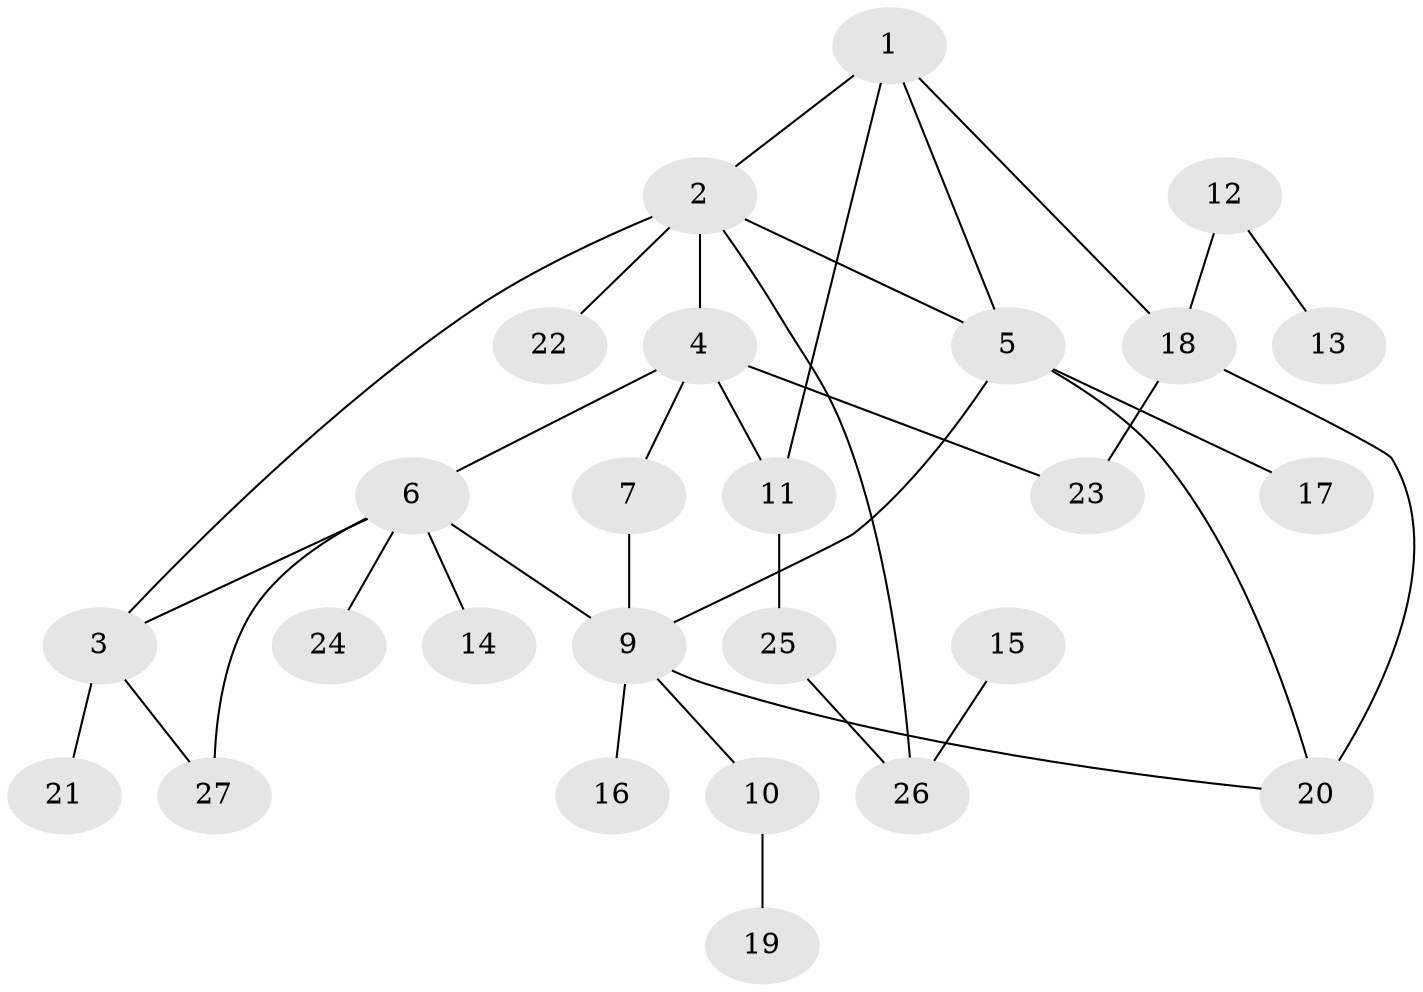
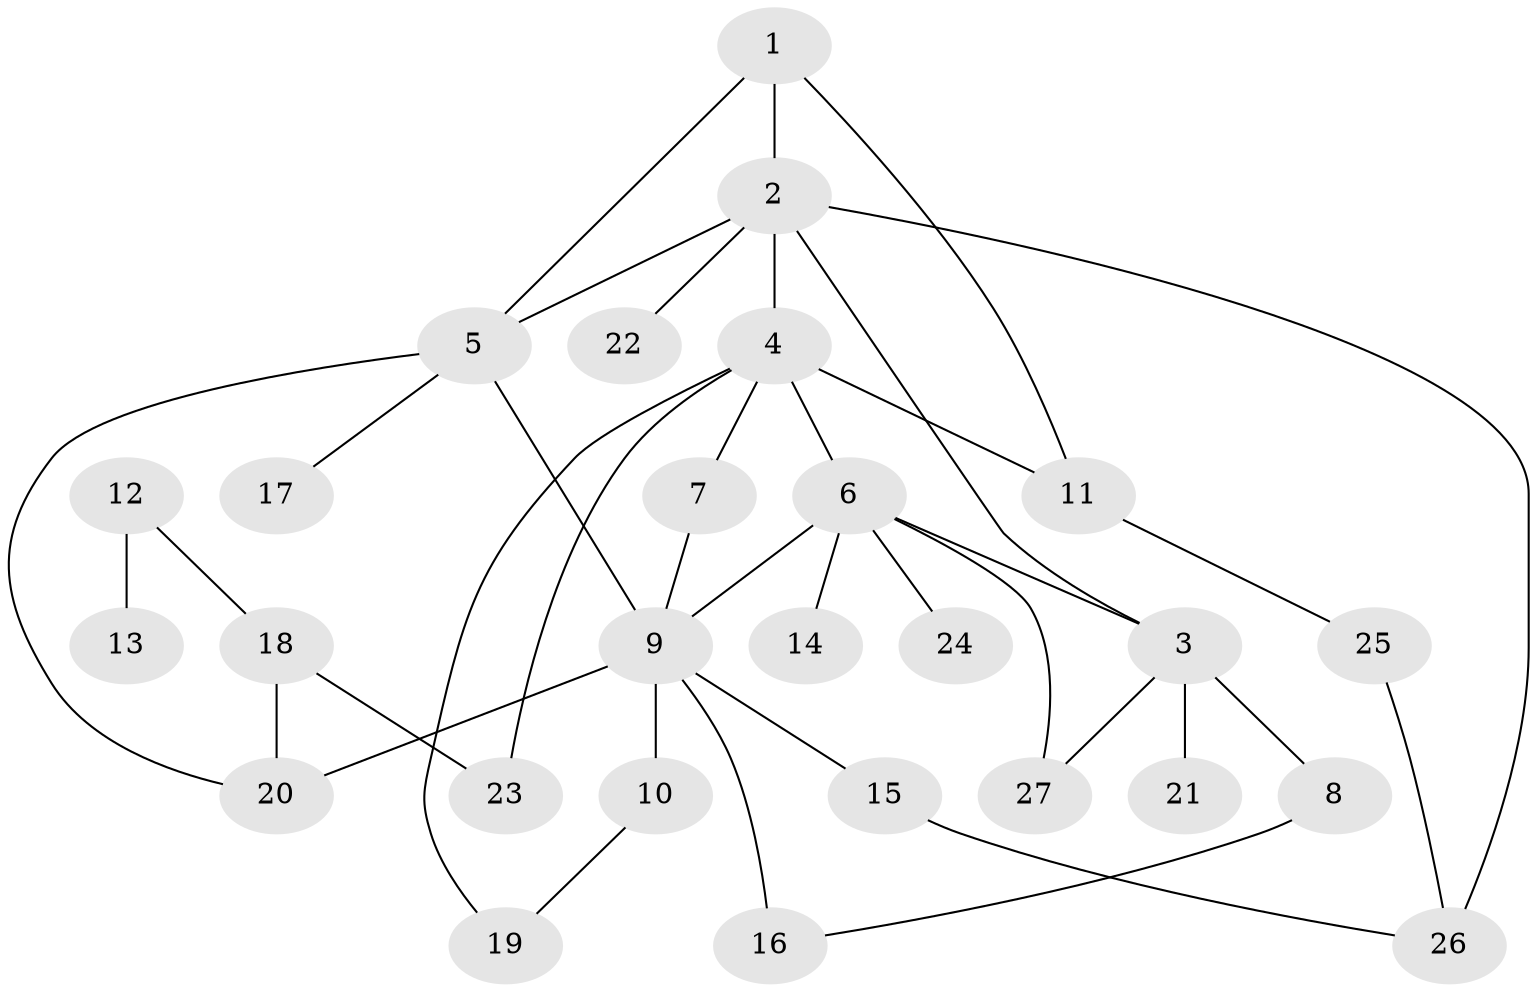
edge "1" -- "18": removed
edge "4" -- "19": added
edge "9" -- "15": added
node "8": added
